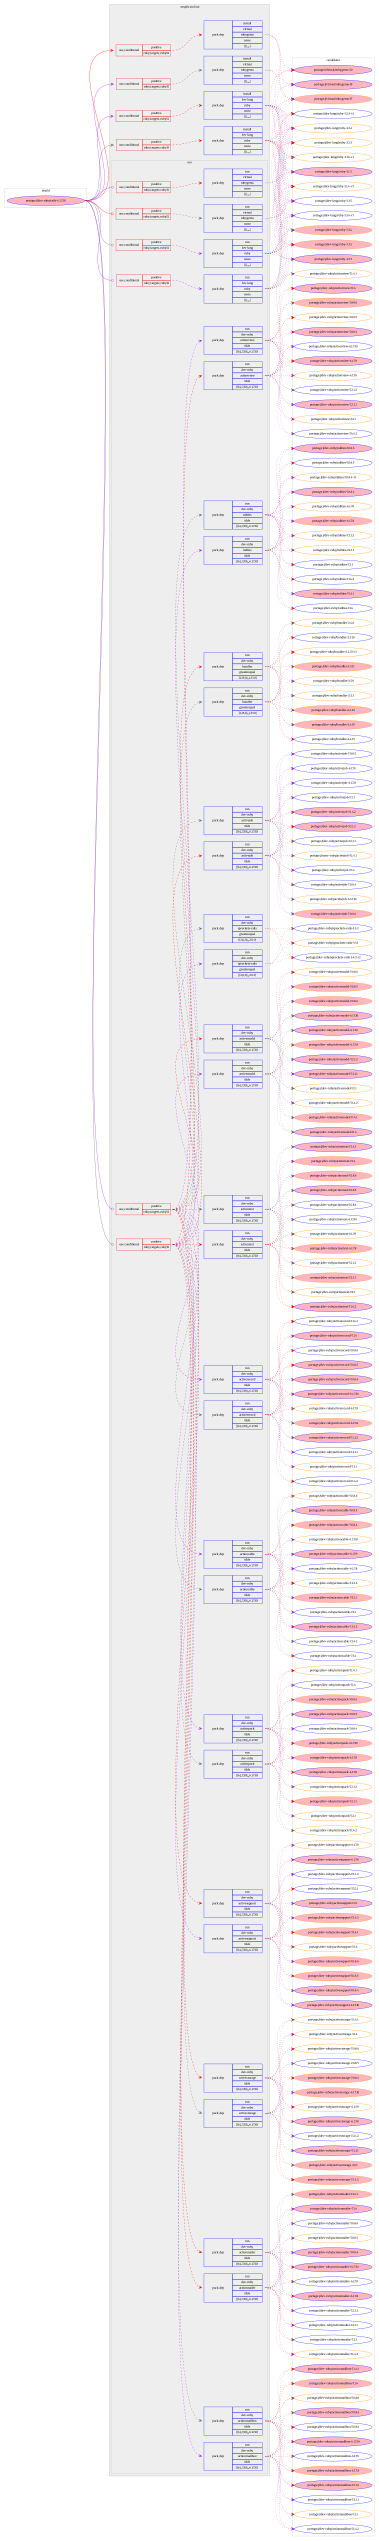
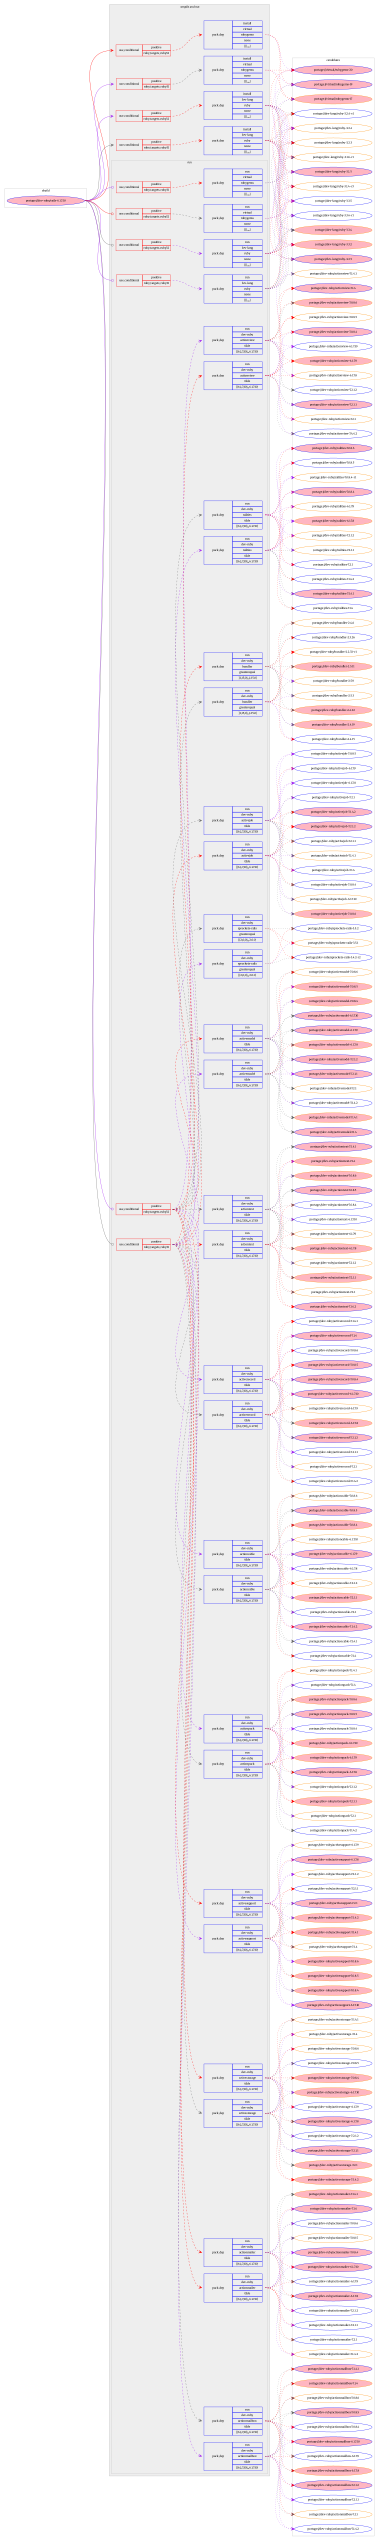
node "portage://dev-ruby/actionview-6.1.7.9": color blue -> darkorange
node "portage://none-ruby/activejob-7.1.4.1": label "portage://none-ruby/activejob-7.1.4.1" -> "portage://dev-ruby/activejob-7.1.4.1"
node "portage://dev-ruby/activemodel-7.1.4.2": color darkorange -> blue
node "portage://dev-ruby/actionpack-7.1.4.2": color darkorange -> blue
node "portage://dev-ruby/activesupport-7.2.1.2": color blue -> darkorange
node "portage://dev-ruby/activesupport-7.0.8.4": color blue -> darkorange
node "portage://dev-ruby/activestorage-6.1.7.9": color darkorange -> blue
